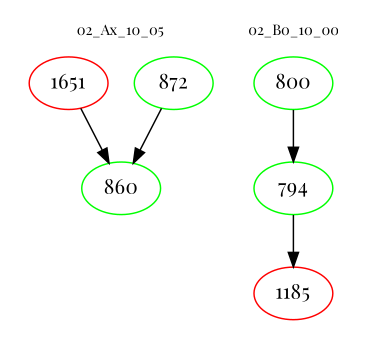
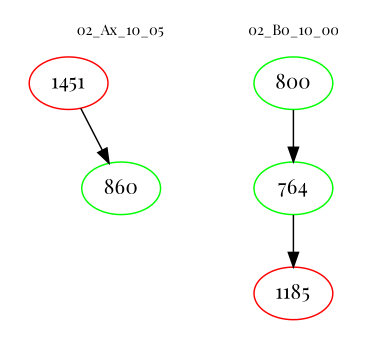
node "1651": label "1651" -> "1451"
node "872": removed
node "794": label "794" -> "764"
